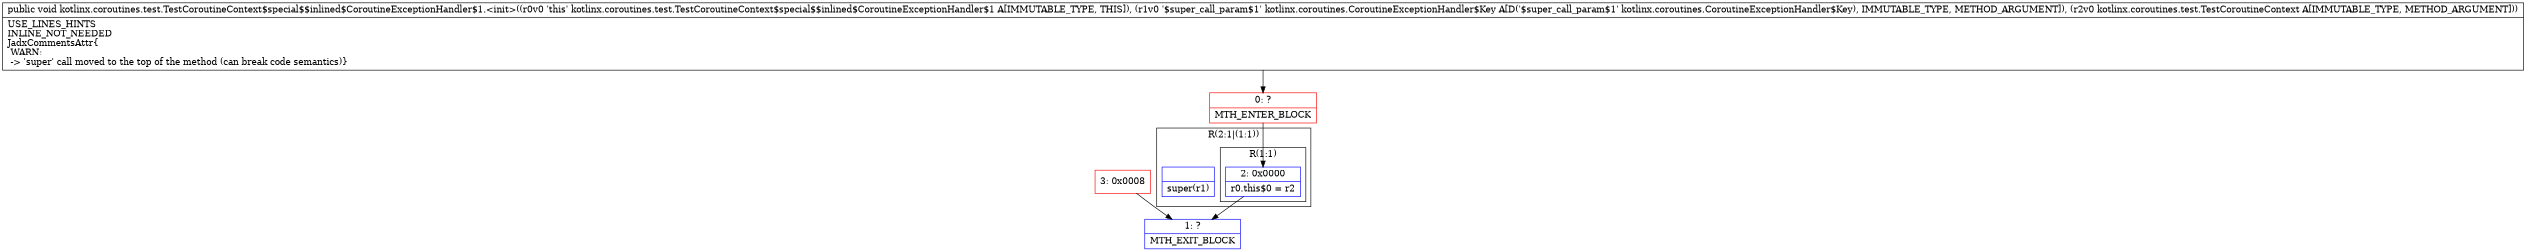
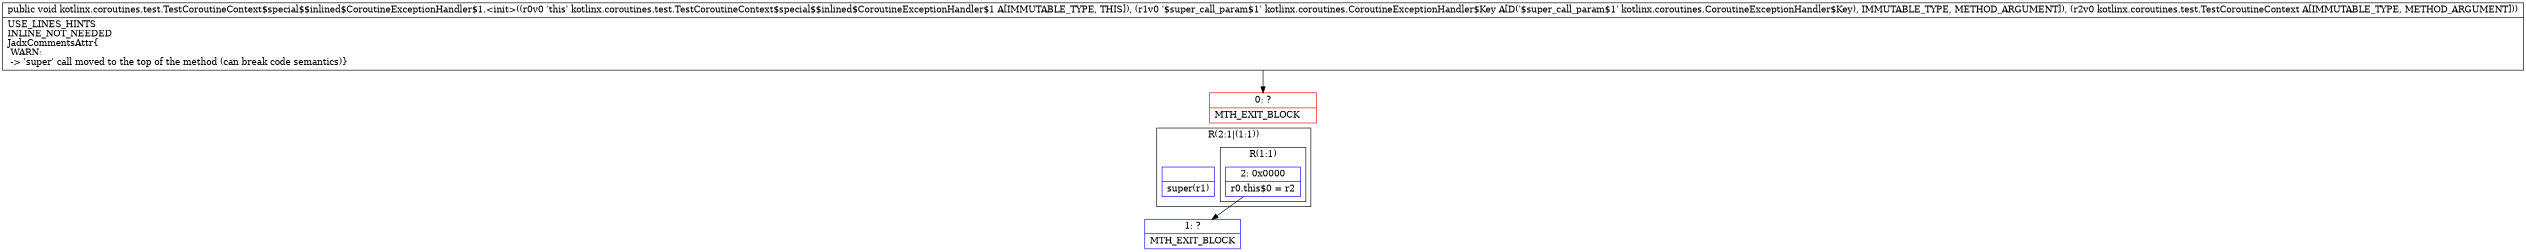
node "0: ?": text "MTH_ENTER_BLOCK" -> "MTH_EXIT_BLOCK"
edge "0: ?" -> "2: 0x0000": removed
node "3: 0x0008": removed
